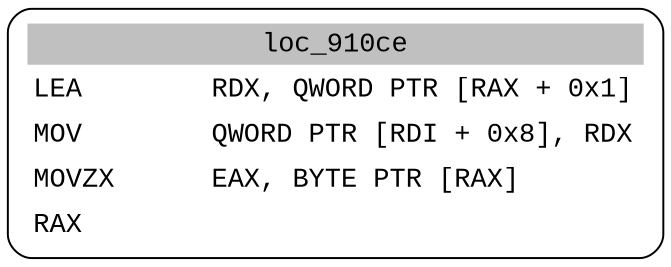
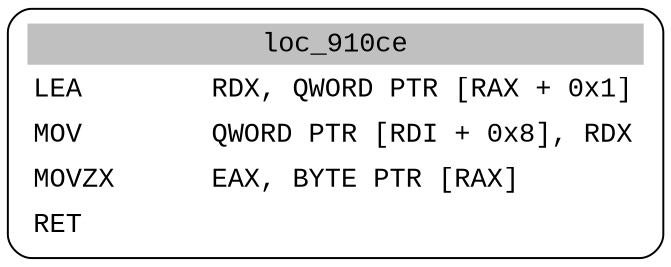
node "loc_910ce": text "RAX" -> "RET"
